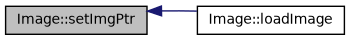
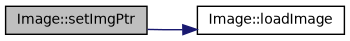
edge "Image::loadImage" -> "Image::setImgPtr": reversed
